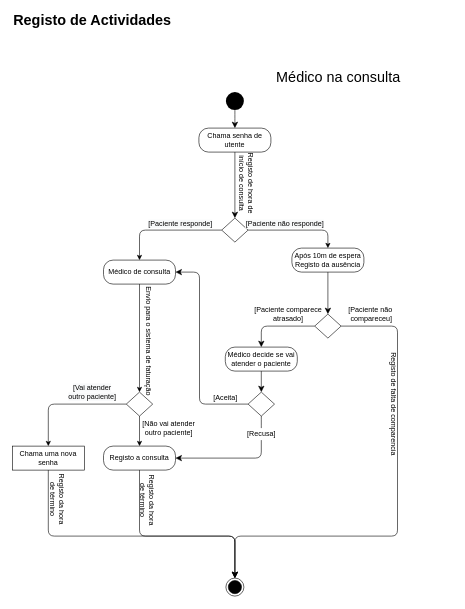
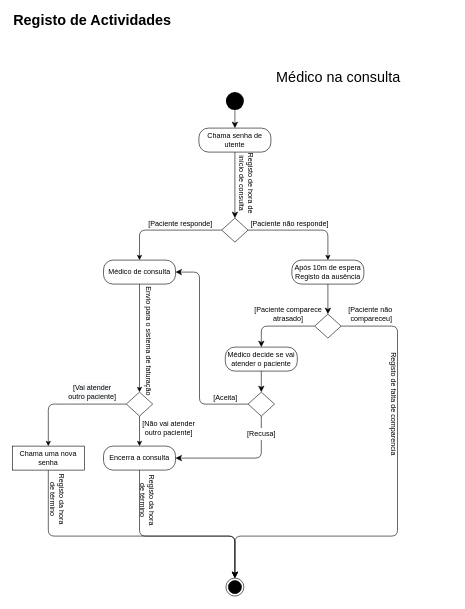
node "Após 10m de espera Registo da ausência": moved (328, 260) -> (328, 272)
node "Registo a consulta": label "Registo a consulta" -> "Encerra a consulta"
